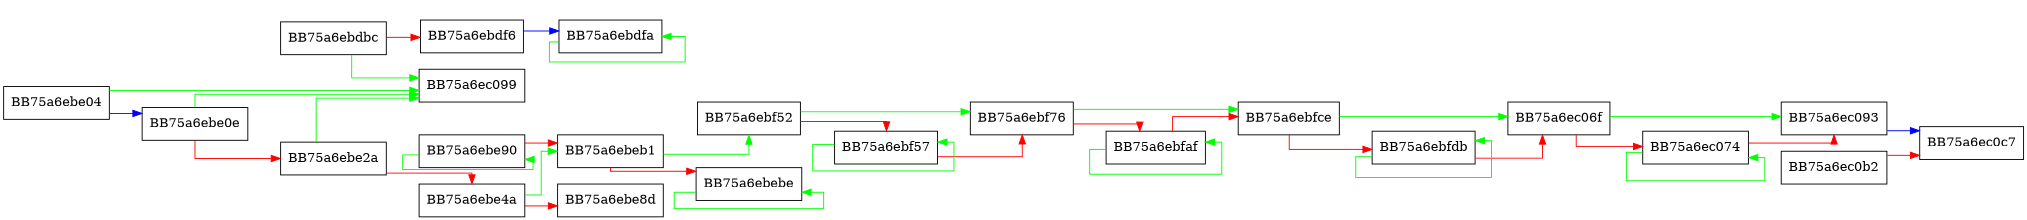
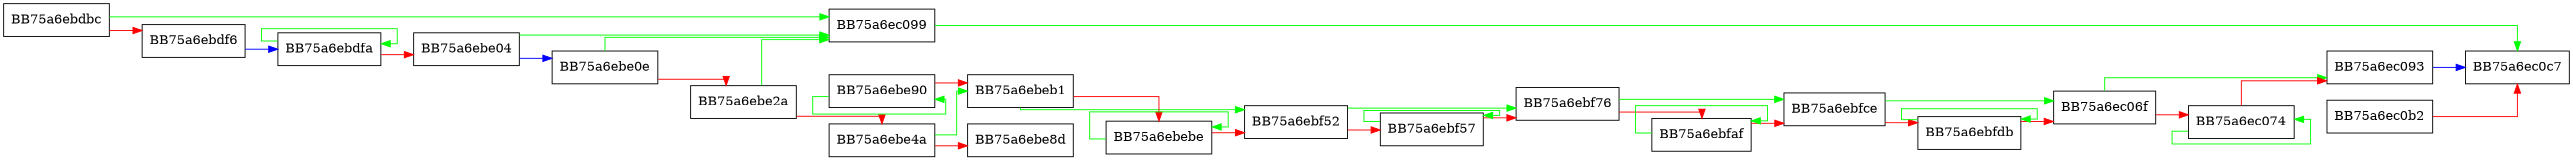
edge "BB75a6ec099" -> "BB75a6ec0c7": added
edge "BB75a6ebdfa" -> "BB75a6ebe04": added
edge "BB75a6ebebe" -> "BB75a6ebf52": added
